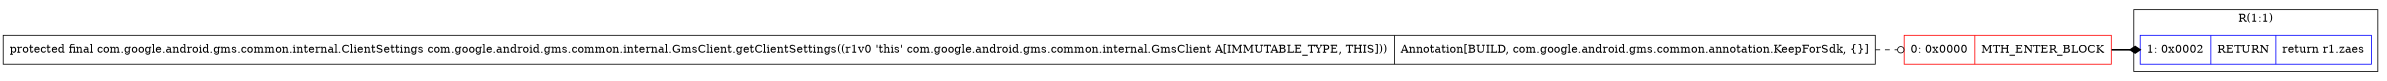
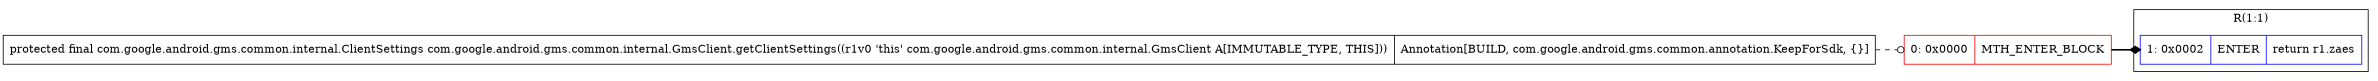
node "1: 0x0002": text "RETURN" -> "ENTER"
